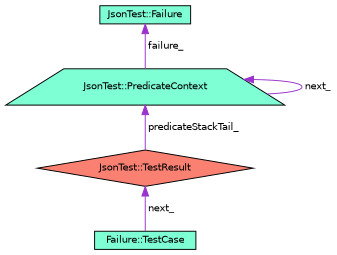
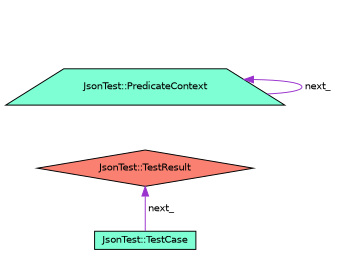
node "JsonTest::Failure": removed
edge "JsonTest::TestResult" -> "JsonTest::PredicateContext": removed, label "predicateStackTail_"
node "Failure::TestCase": label "Failure::TestCase" -> "JsonTest::TestCase"
